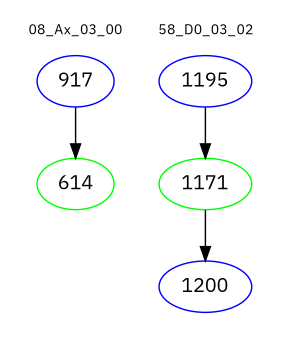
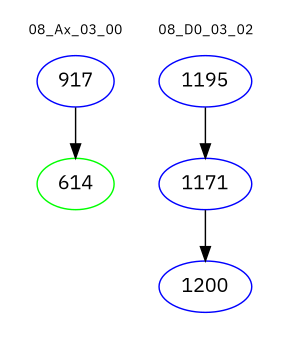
cluster "58_D0_03_02": label "58_D0_03_02" -> "08_D0_03_02"
node "1171": color green -> blue
